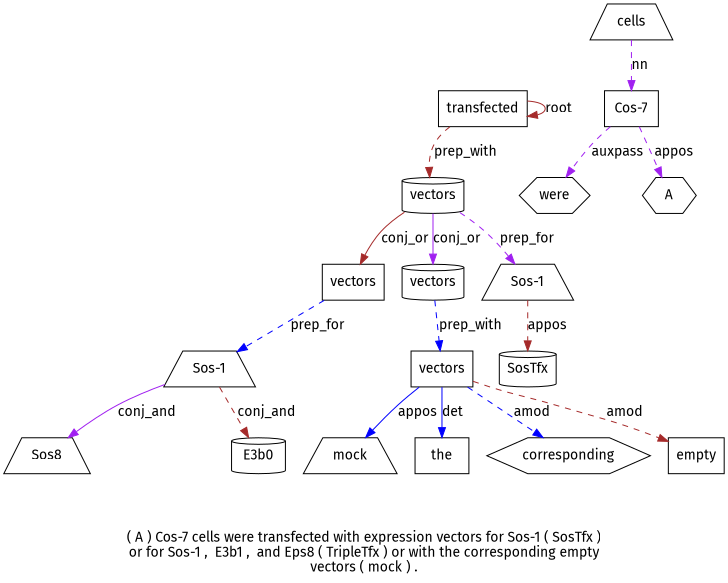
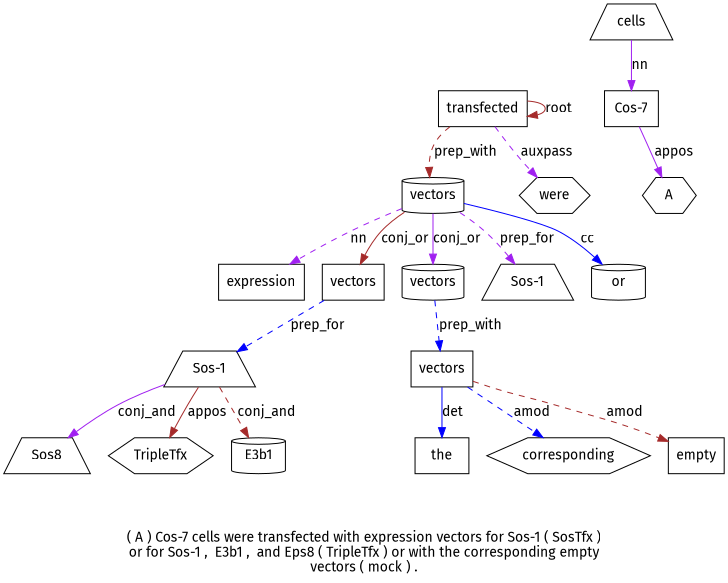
edge "cells" -> "Cos-7": style dashed -> solid
edge "Cos-7" -> "were": now "transfected" -> "were"
edge "Cos-7" -> "A": style dashed -> solid
node "expression": added
node "or": added
node "SosTfx": removed
node "TripleTfx": added
node "E3b0": label "E3b0" -> "E3b1"
node "mock": removed
